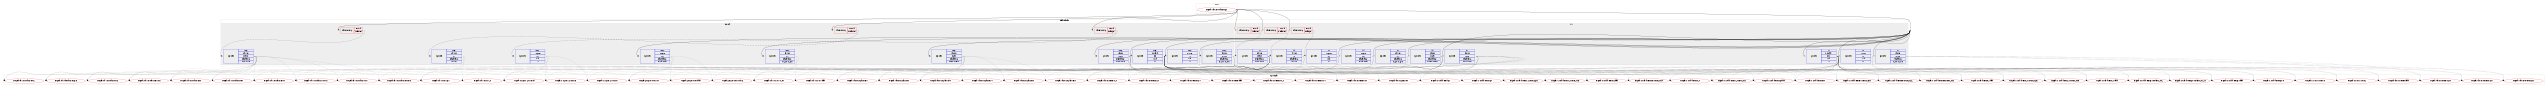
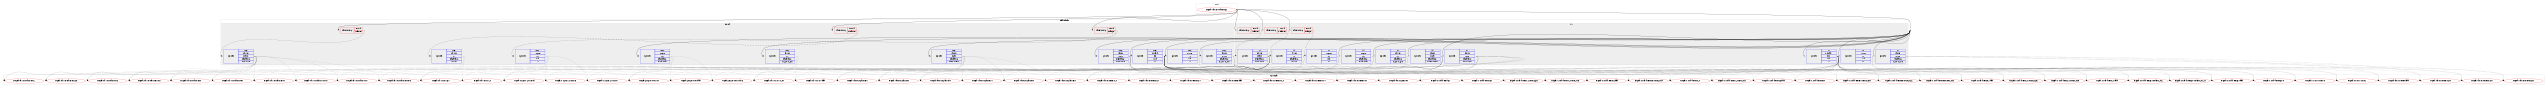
node "portage://dev-net/openssl-3.1.5-r2": label "portage://dev-net/openssl-3.1.5-r2" -> "portage://dev-libs/openssl-3.1.5-r2"
